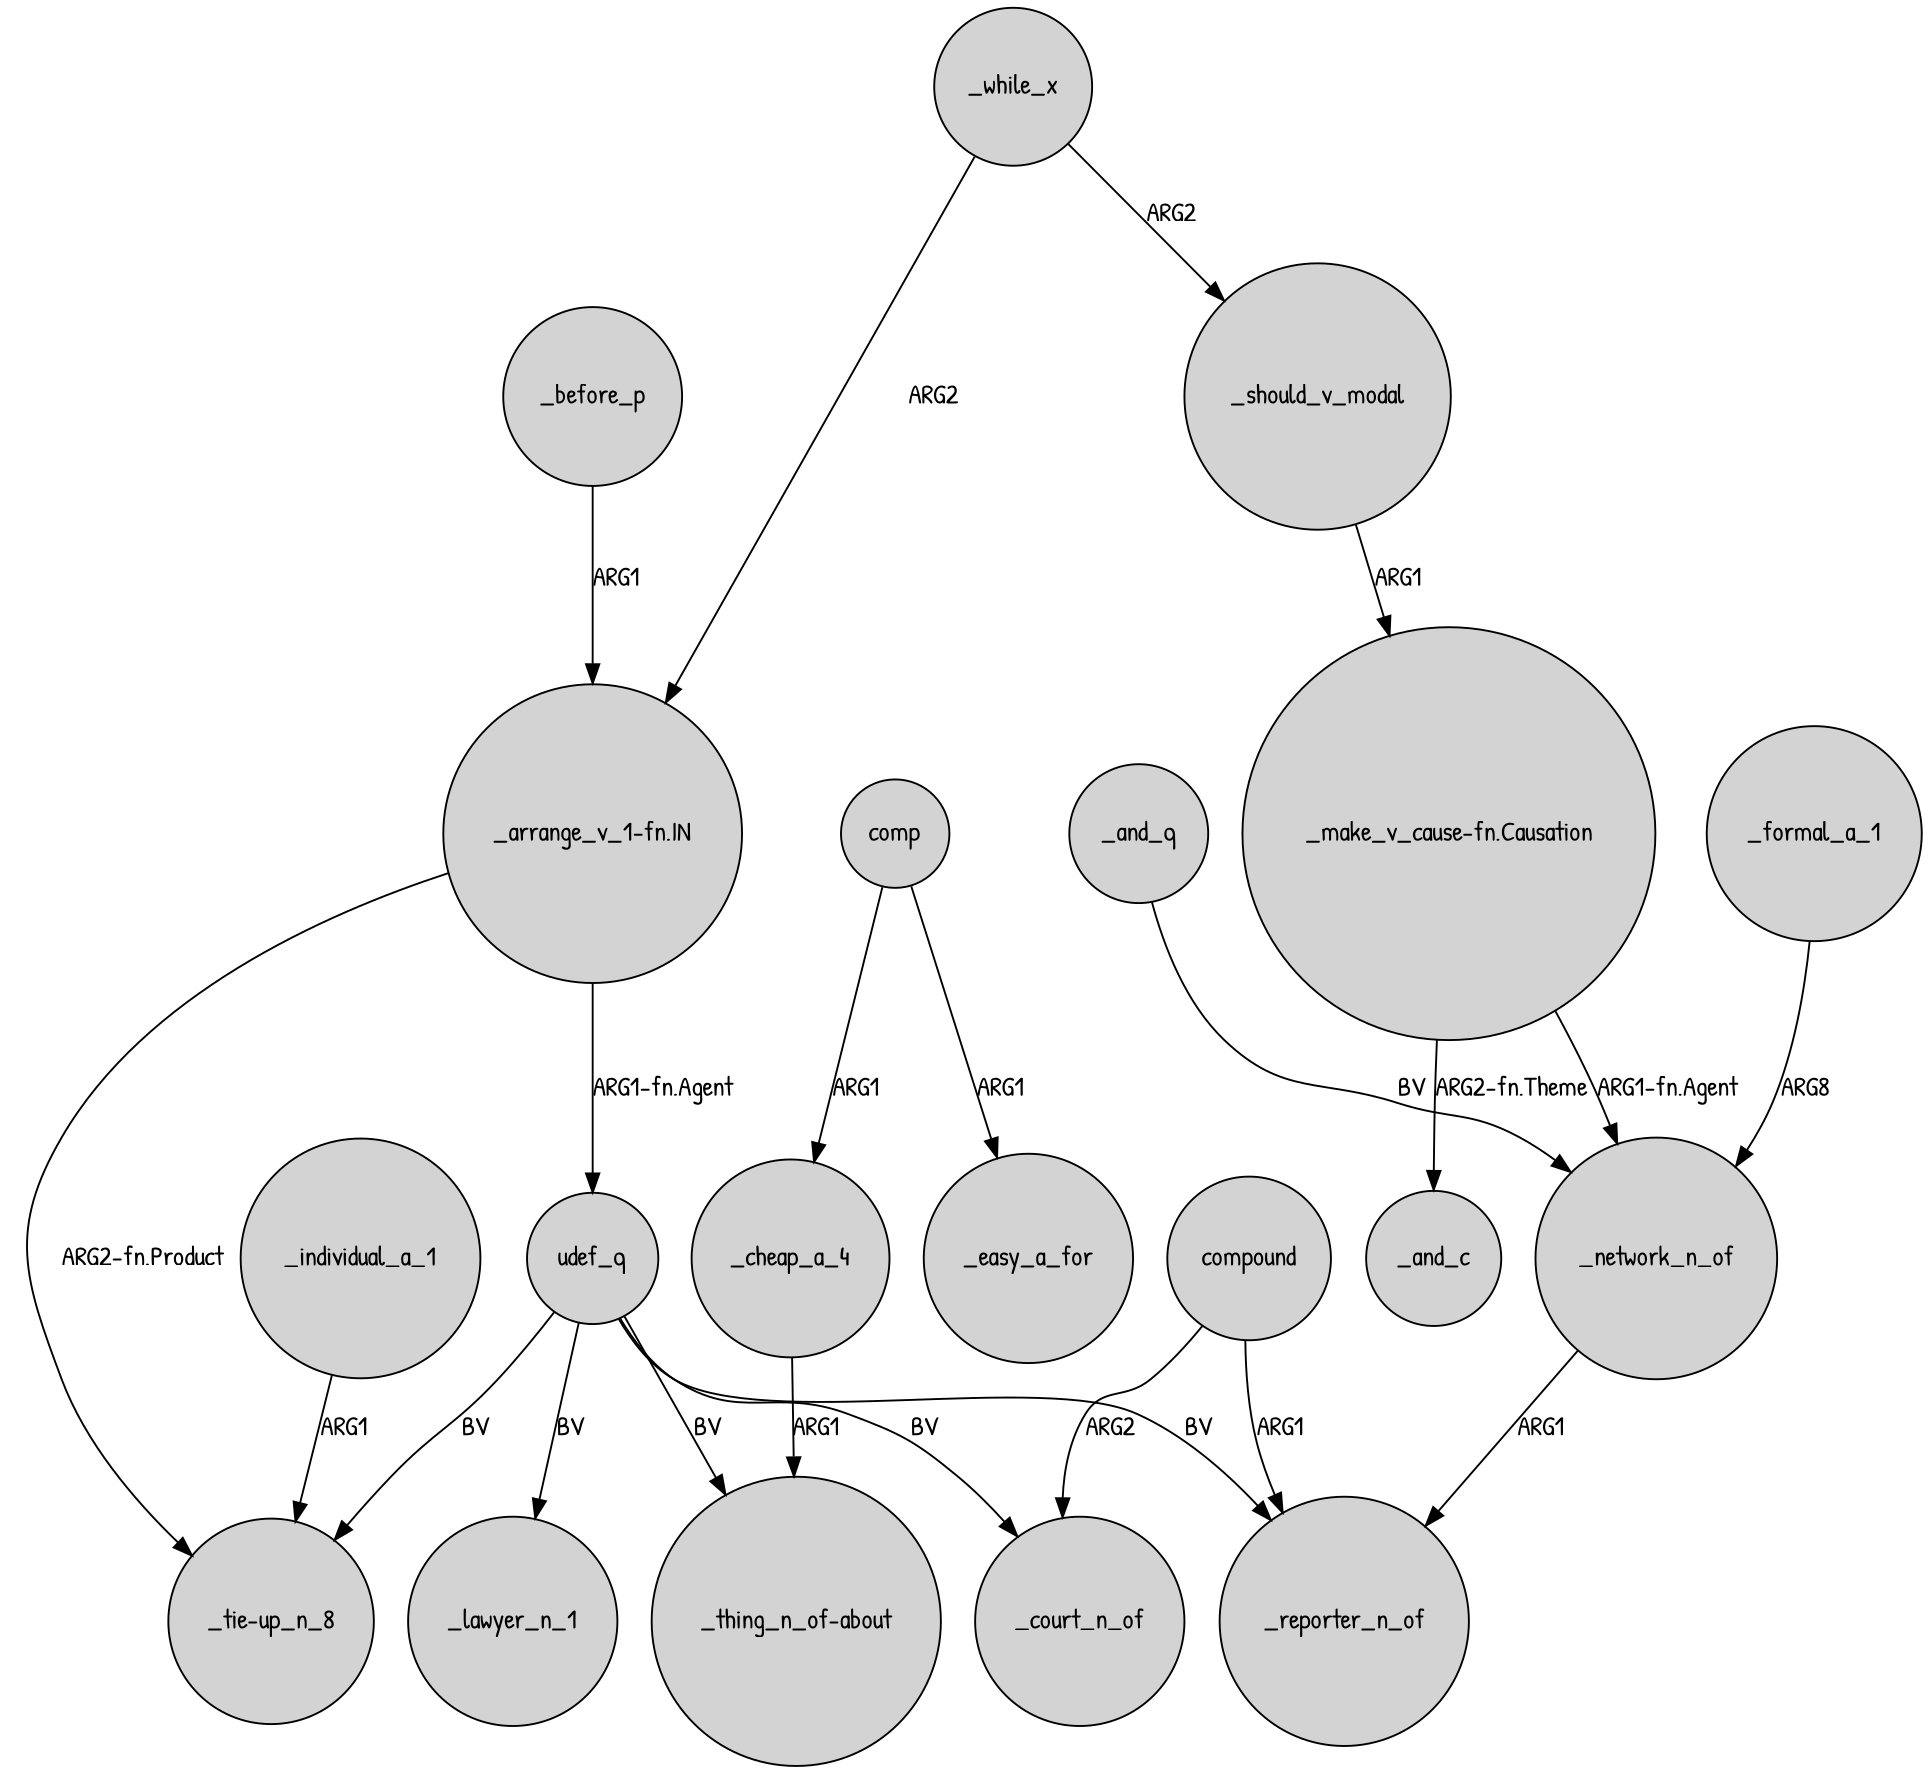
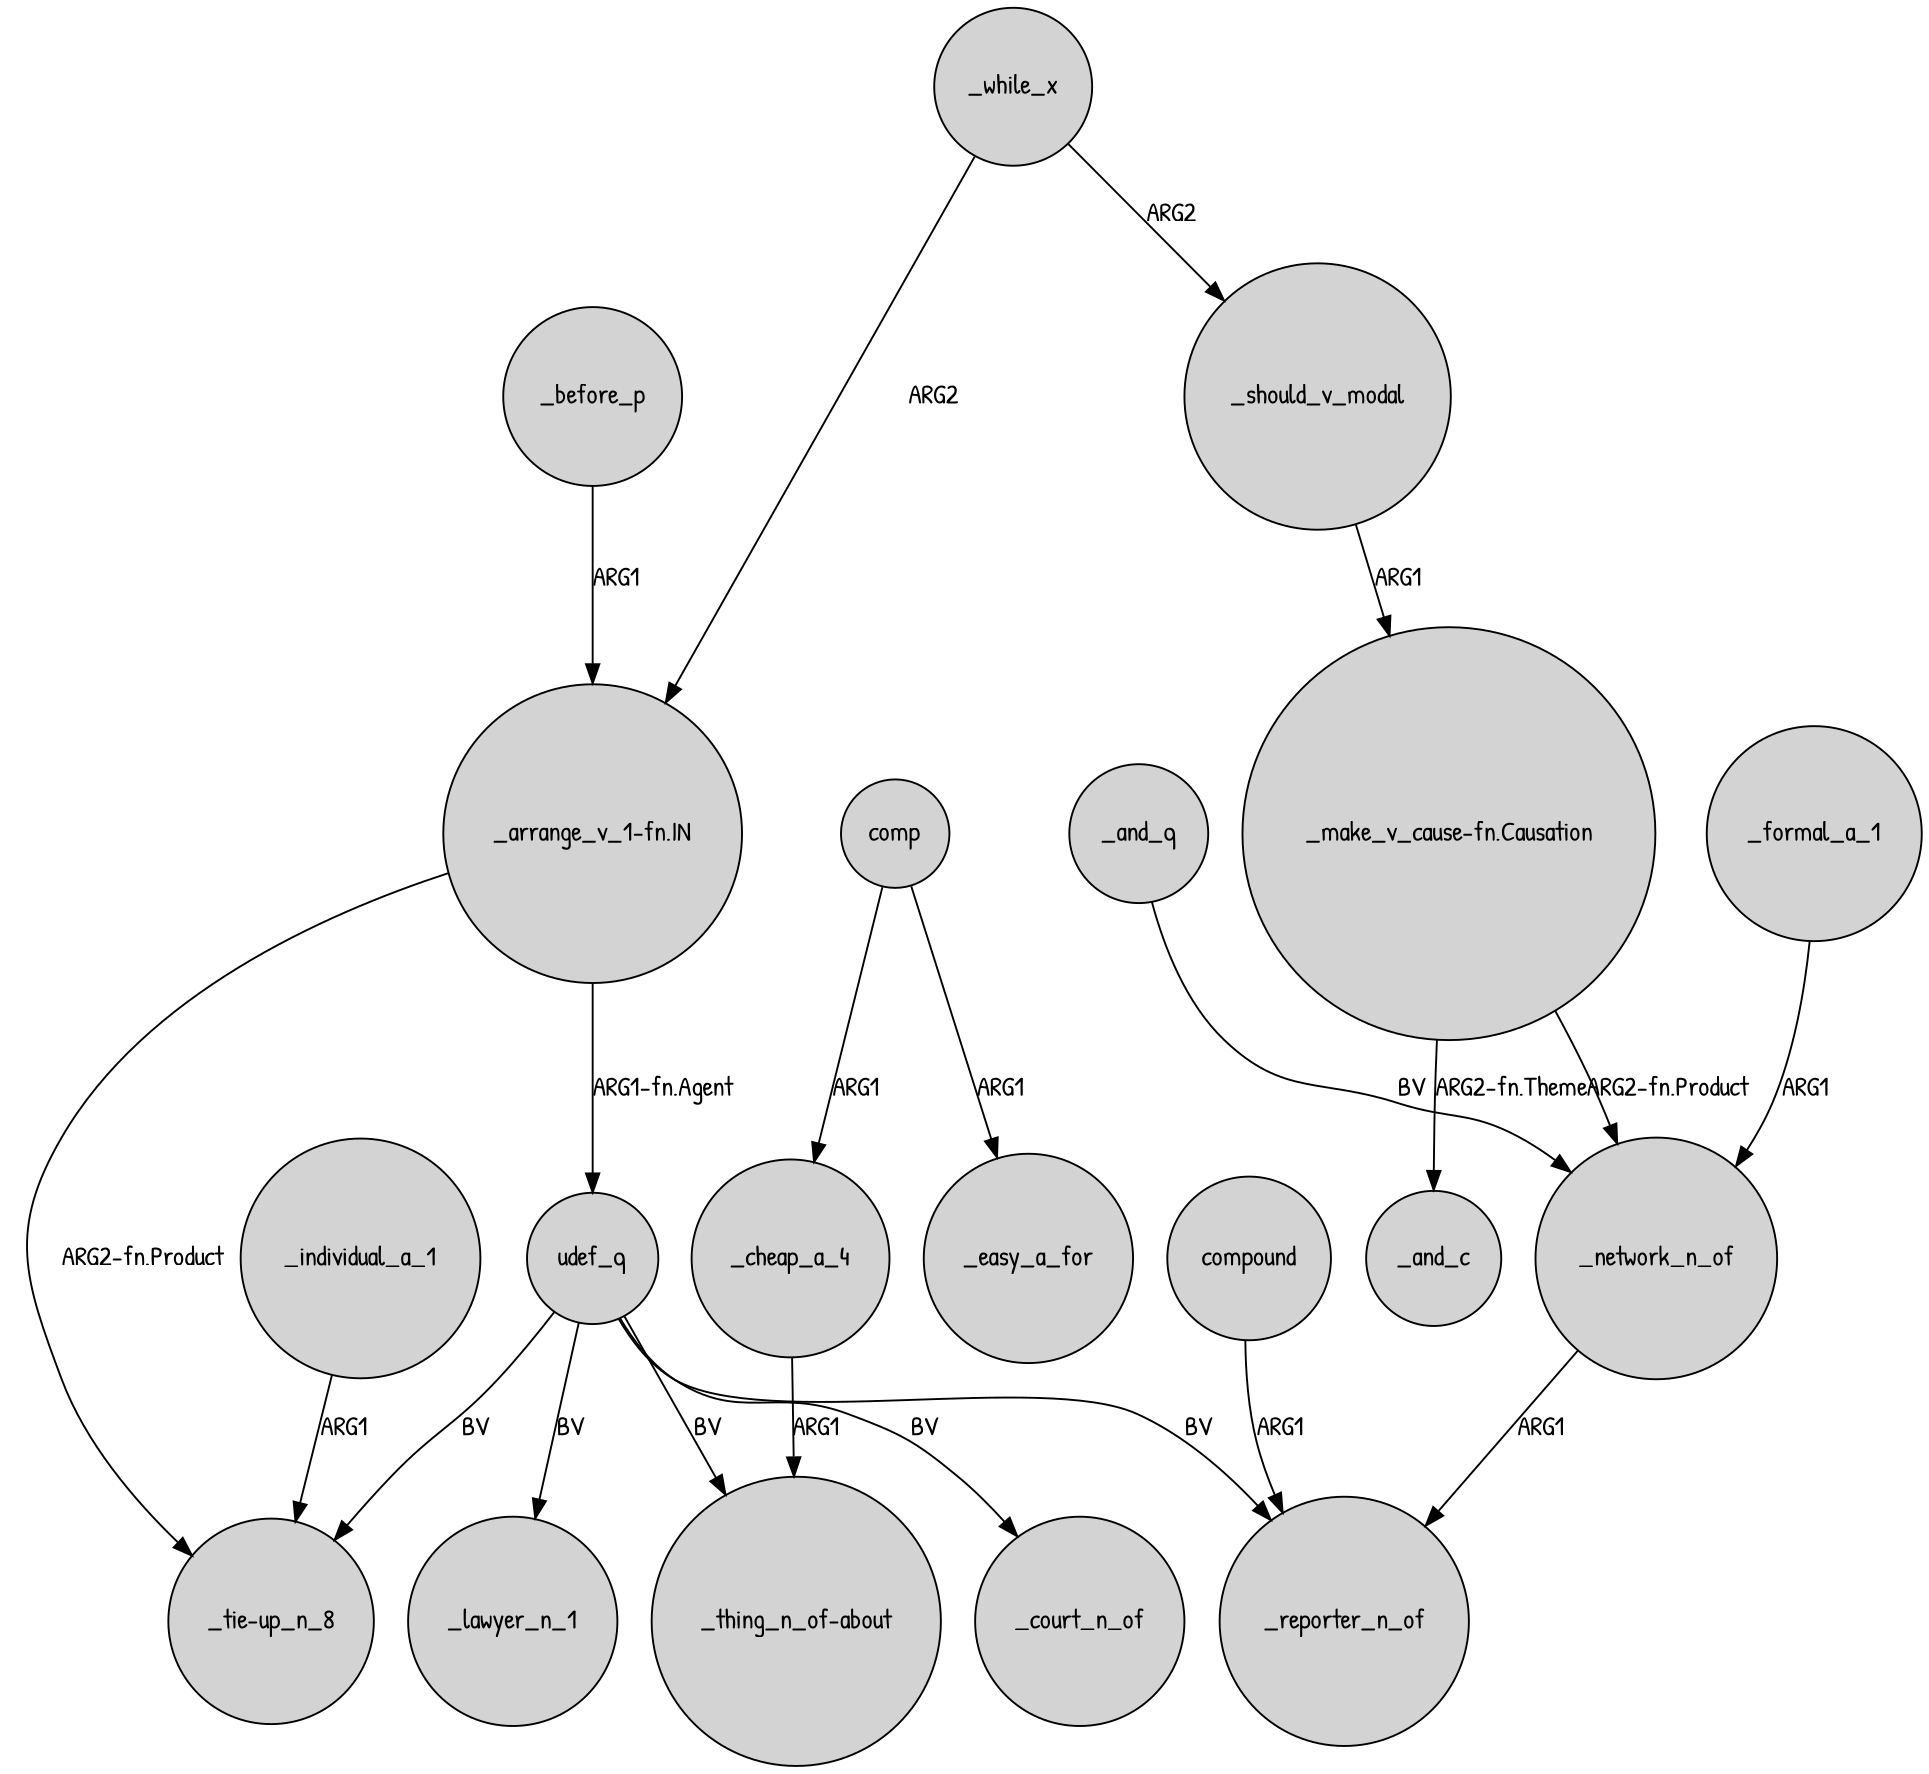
edge "_make_v_cause-fn.Causation" -> "_network_n_of": label "ARG1-fn.Agent" -> "ARG2-fn.Product"
edge "_formal_a_1" -> "_network_n_of": label "ARG8" -> "ARG1"
edge "compound" -> "_court_n_of": removed, label "ARG2"
